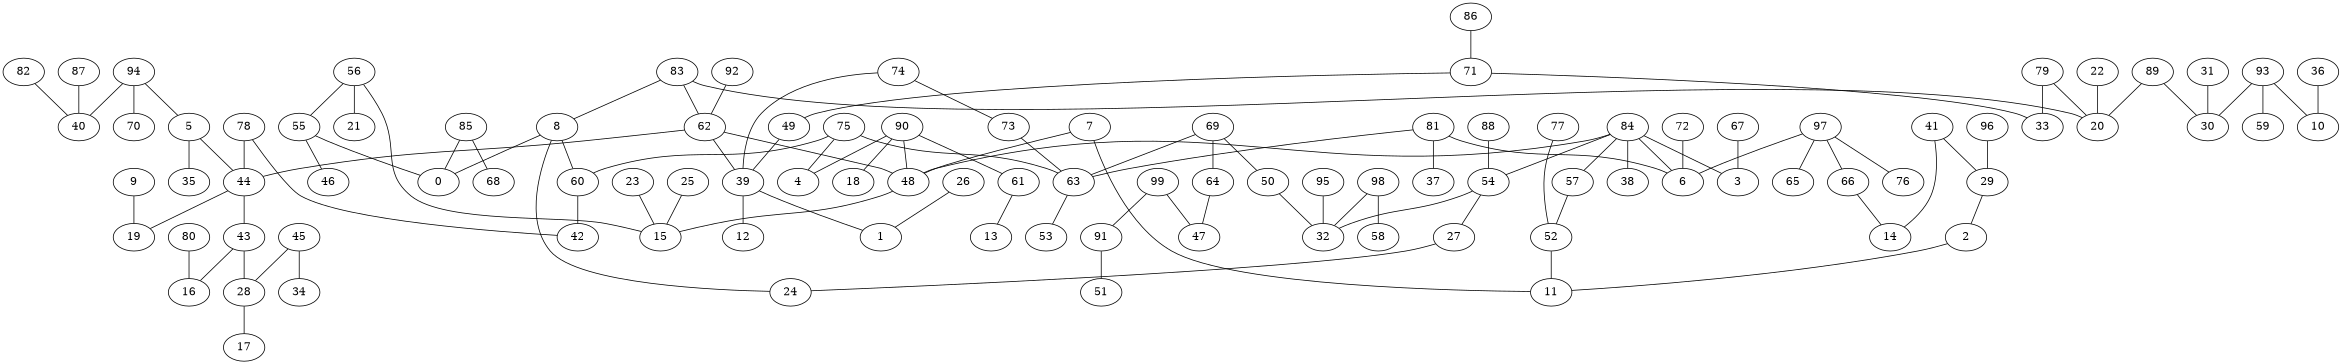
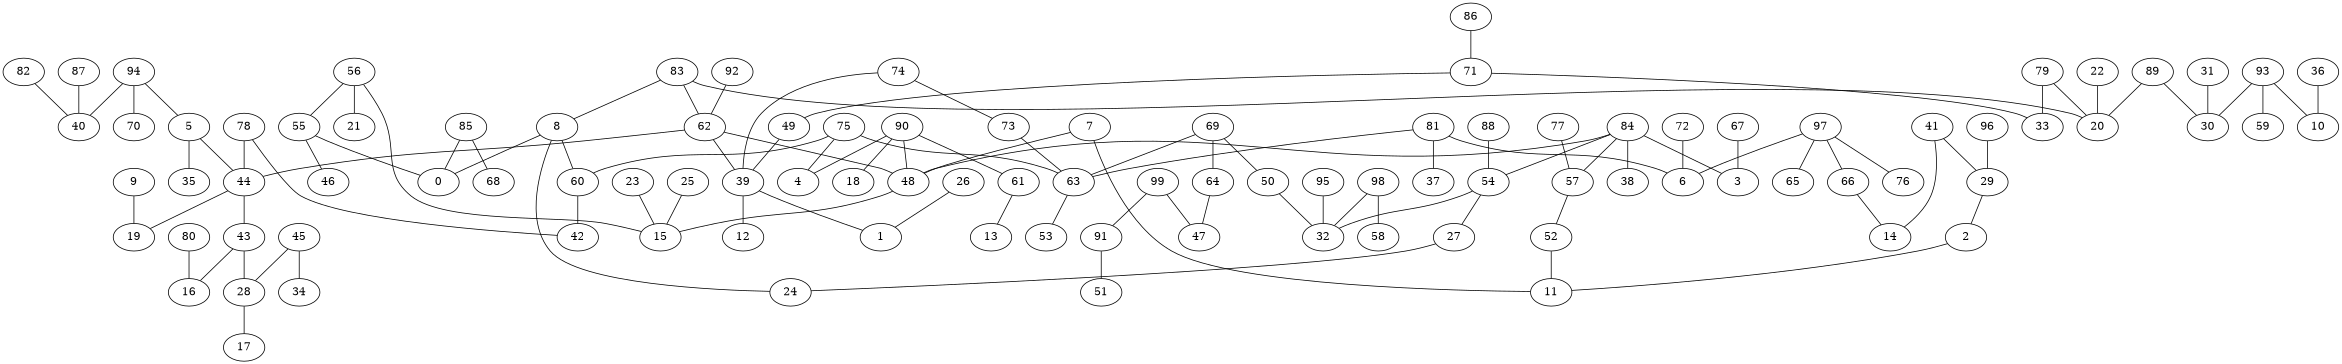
edge "84" -- "6": removed
edge "77" -- "52": now "77" -- "57"
